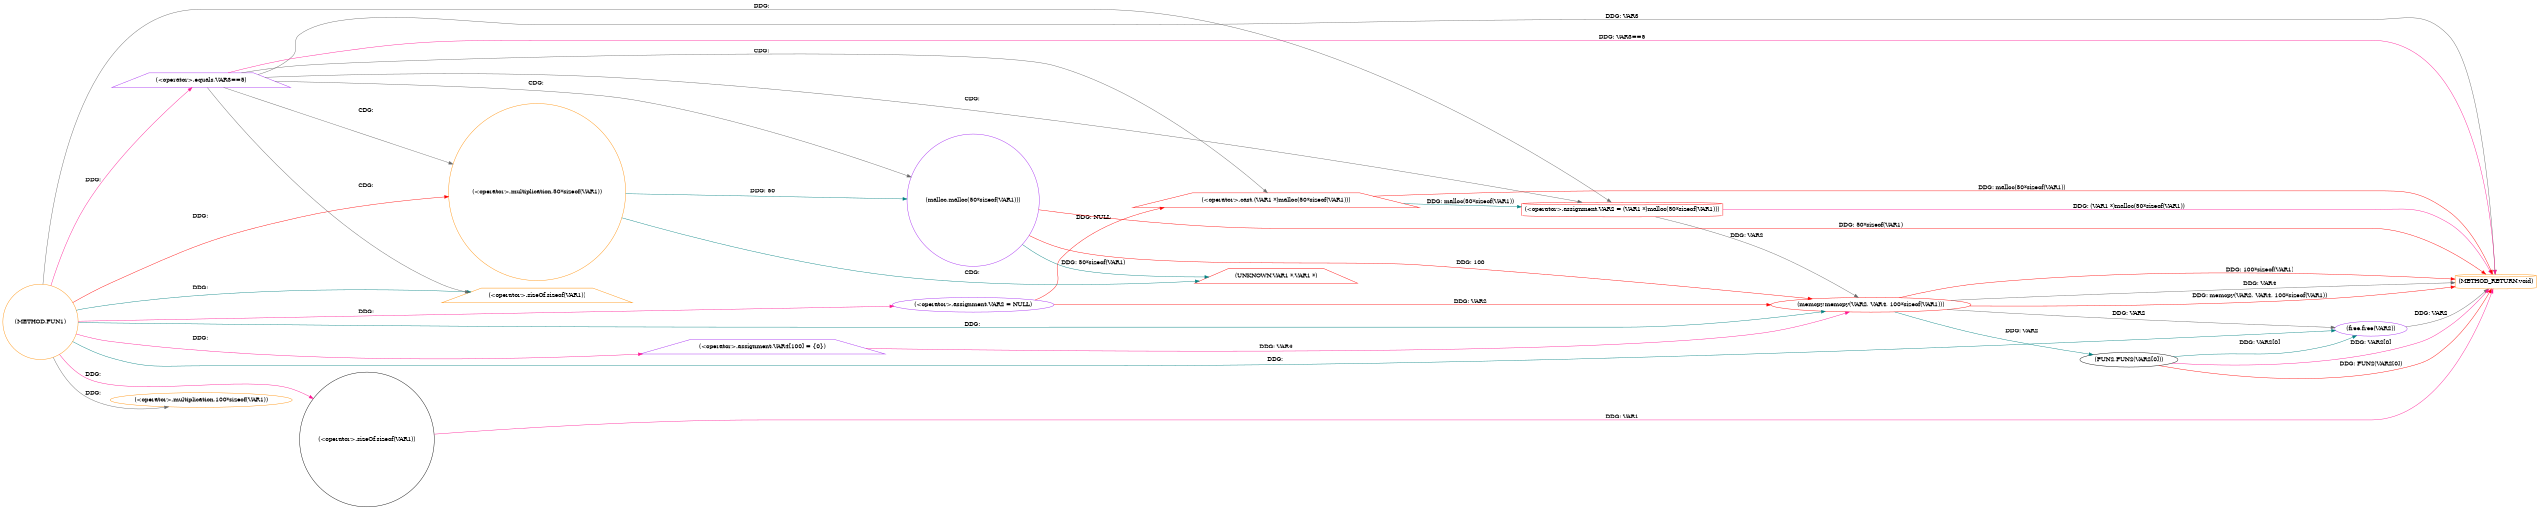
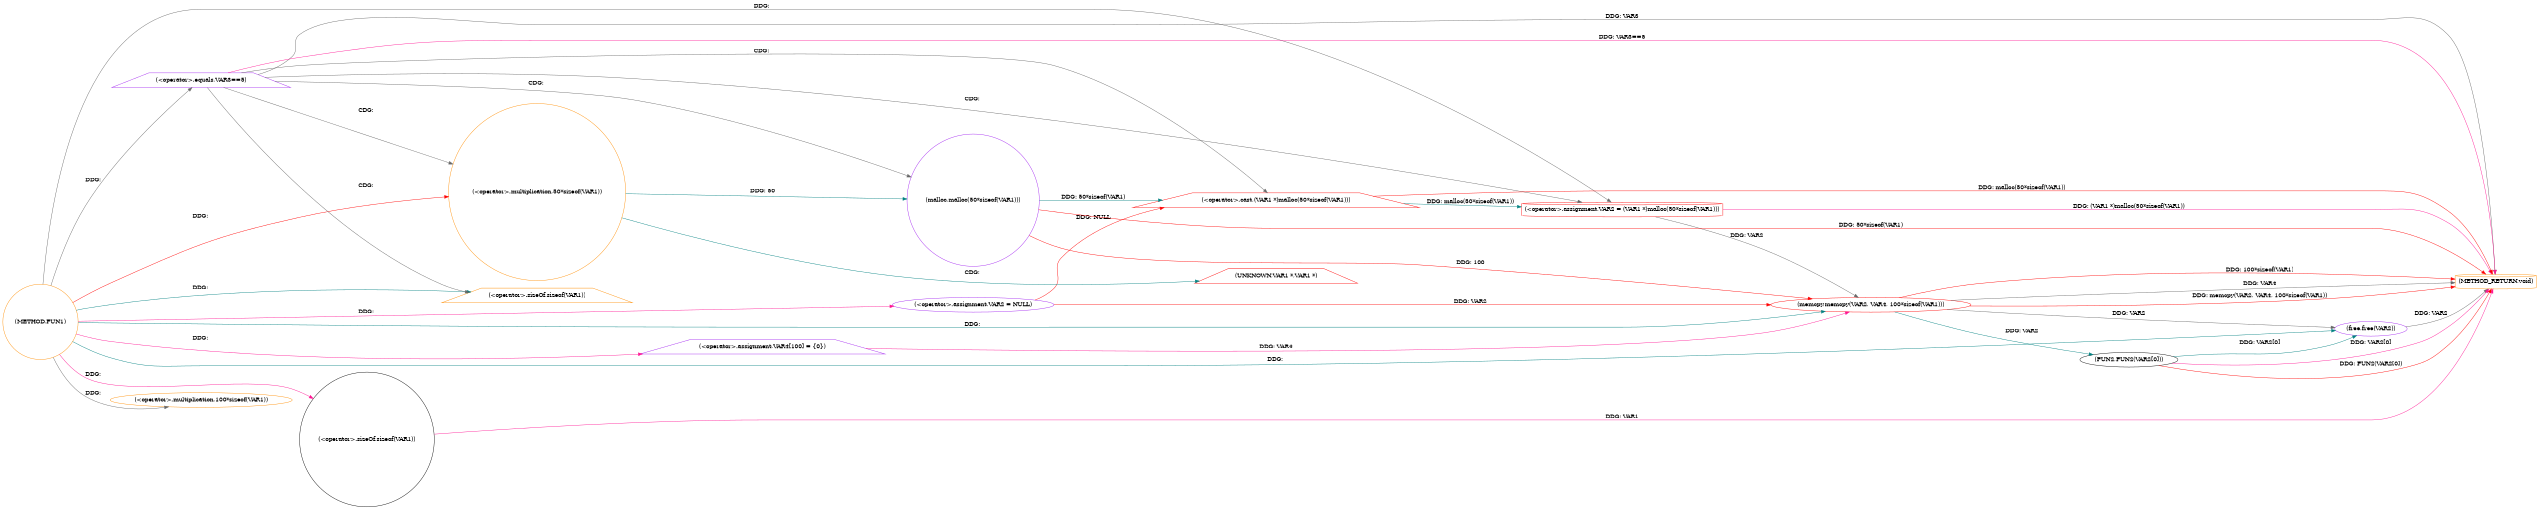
edge "(METHOD,FUN1)" -> "(<operator>.equals,VAR3==5)": color deeppink -> gray40
edge "(malloc,malloc(50*sizeof(VAR1)))" -> "(UNKNOWN,VAR1 *,VAR1 *)": now "(malloc,malloc(50*sizeof(VAR1)))" -> "(<operator>.cast,(VAR1 *)malloc(50*sizeof(VAR1)))"
